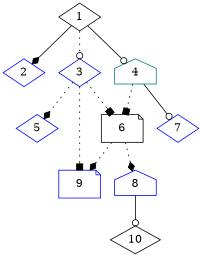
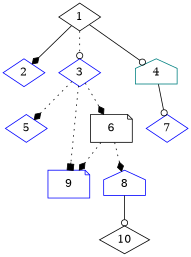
edge "3" -> "6": arrowhead box -> diamond
edge "4" -> "6": removed
